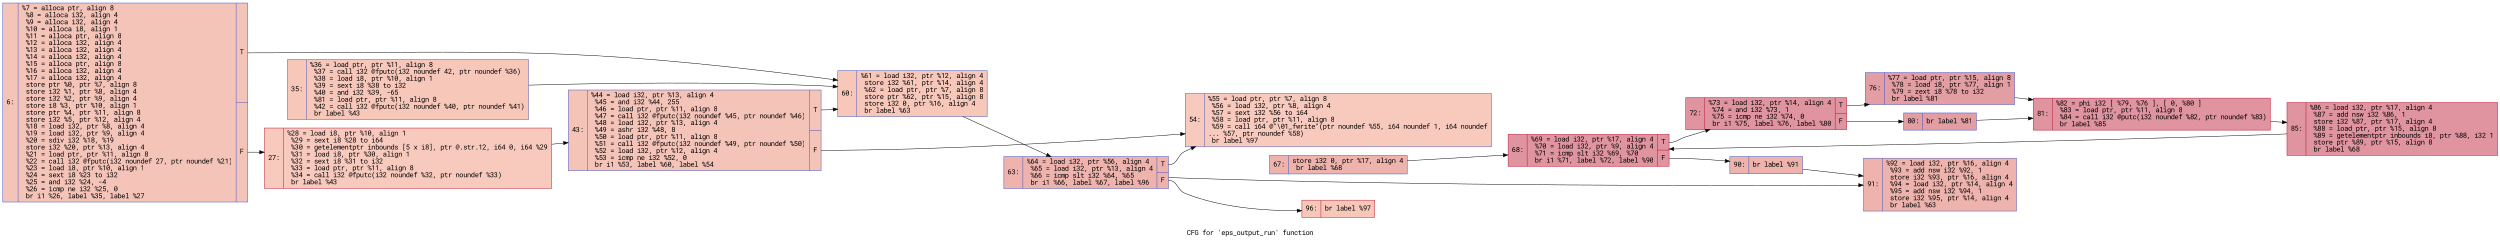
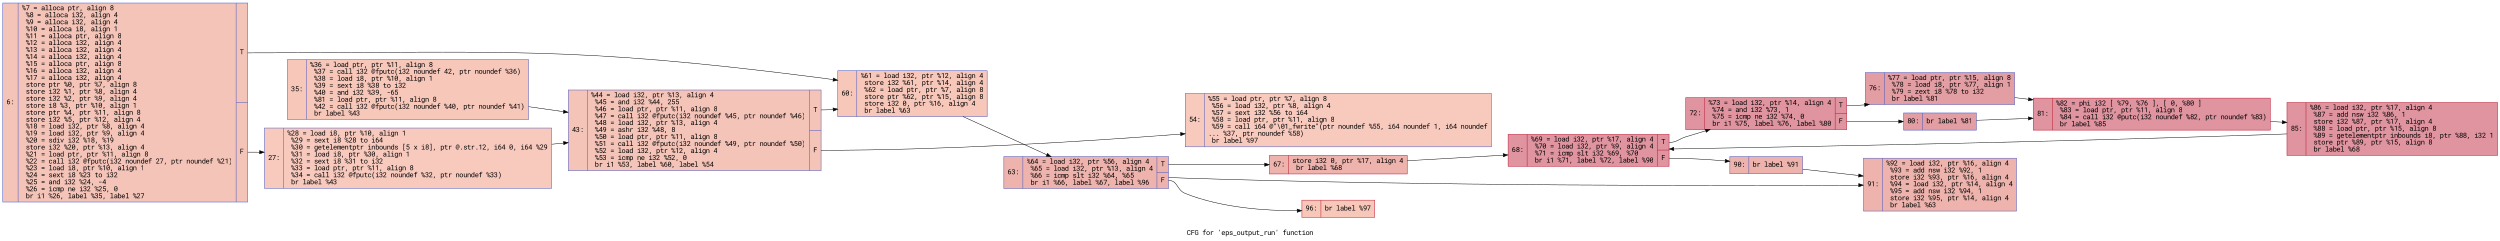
edge "35:" -> "60:": now "35:" -> "43:"
node "54:": text "... %57, ptr noundef %58)" -> "... %37, ptr noundef %58)"
edge "63:" -> "54:": now "63:" -> "67:"
node "27:": color #b70d28ff -> #3d50c3ff
node "67:": color #3d50c3ff -> #b70d28ff
